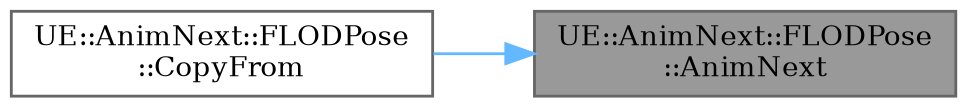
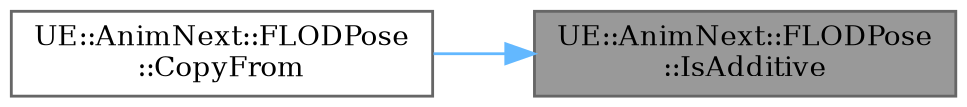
node "UE::AnimNext::FLODPose ::AnimNext": label "UE::AnimNext::FLODPose ::AnimNext" -> "UE::AnimNext::FLODPose ::IsAdditive"
